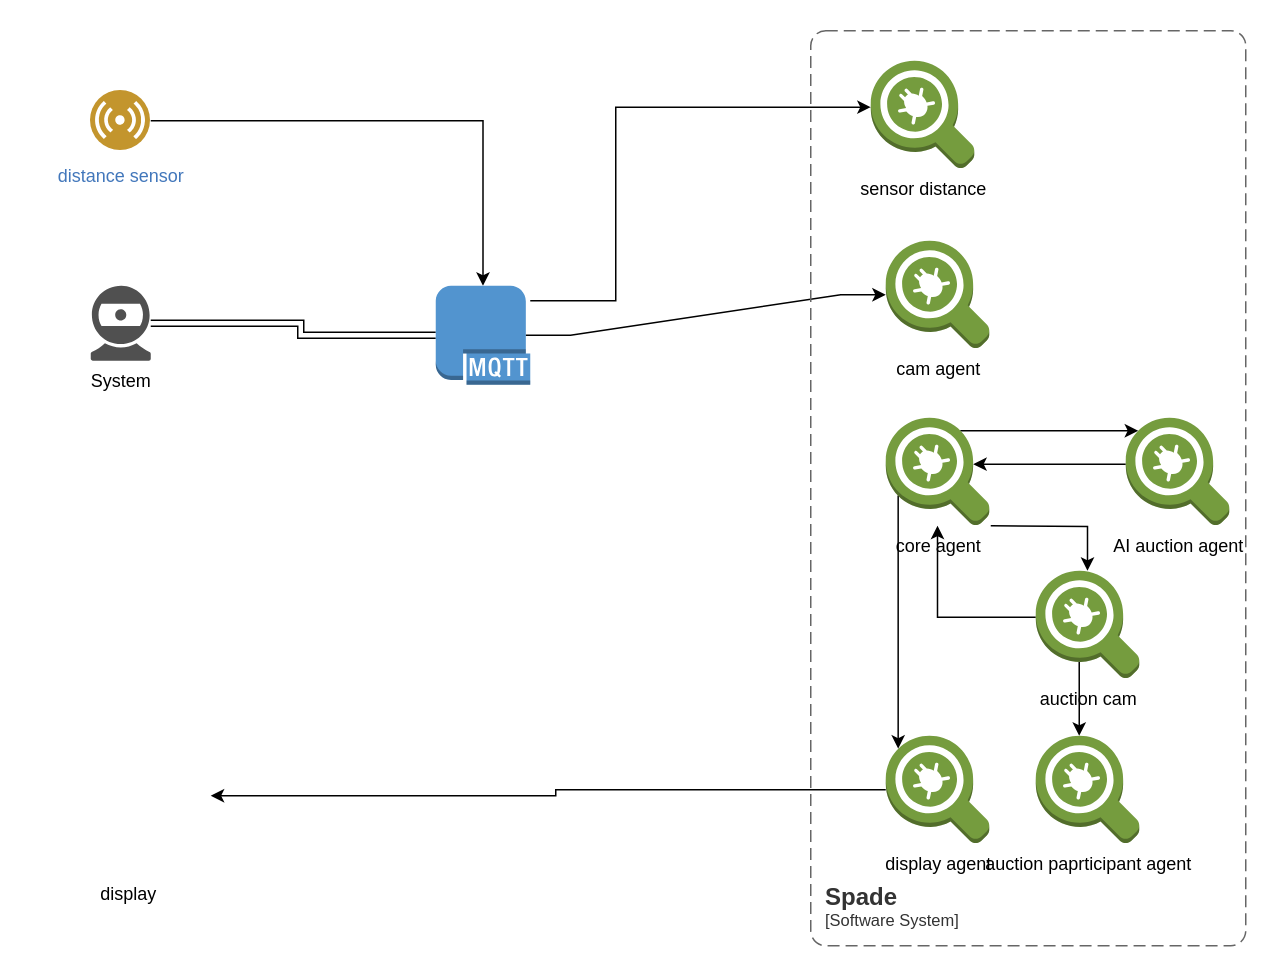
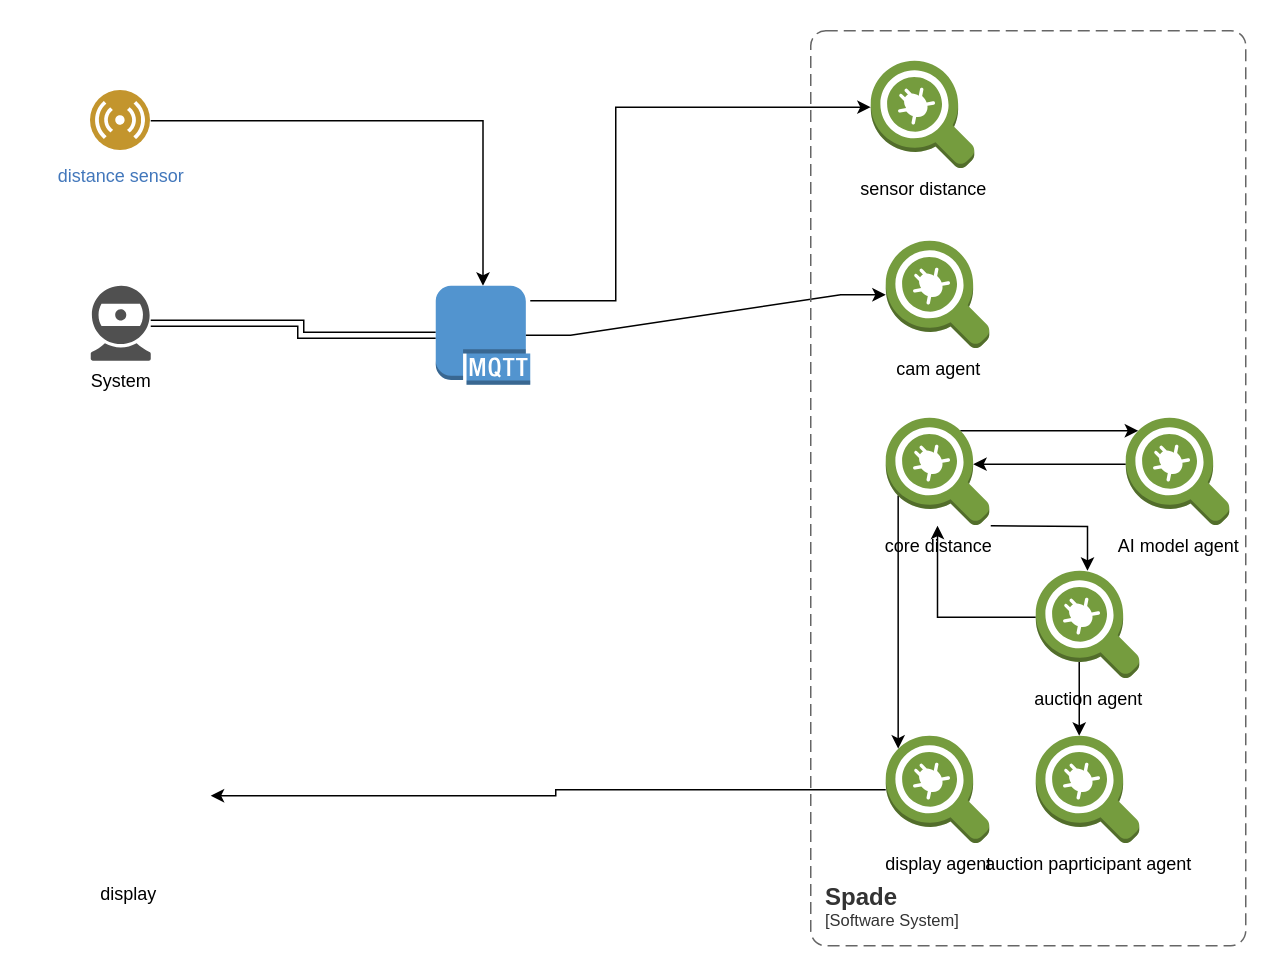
node "core agent": label "core agent" -> "core distance"
node "AI auction agent": label "AI auction agent" -> "AI model agent"
node "auction cam": label "auction cam" -> "auction agent"
